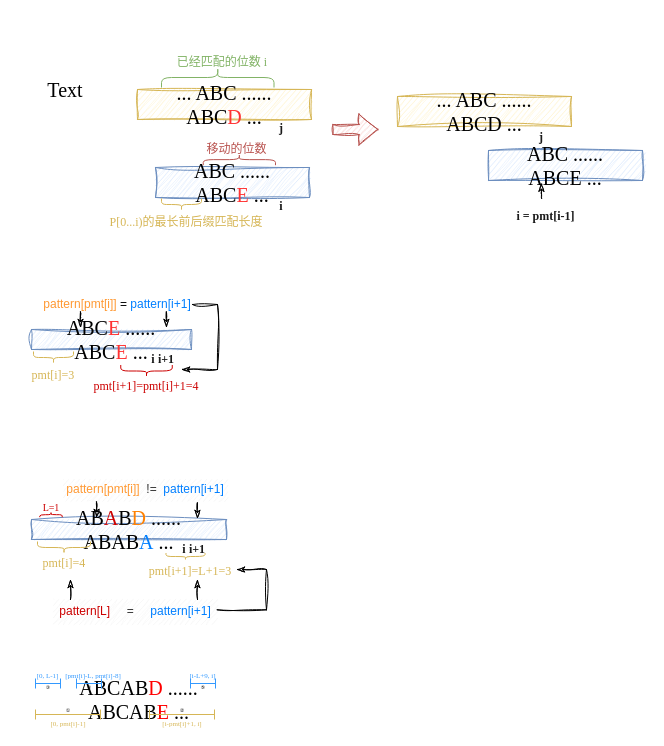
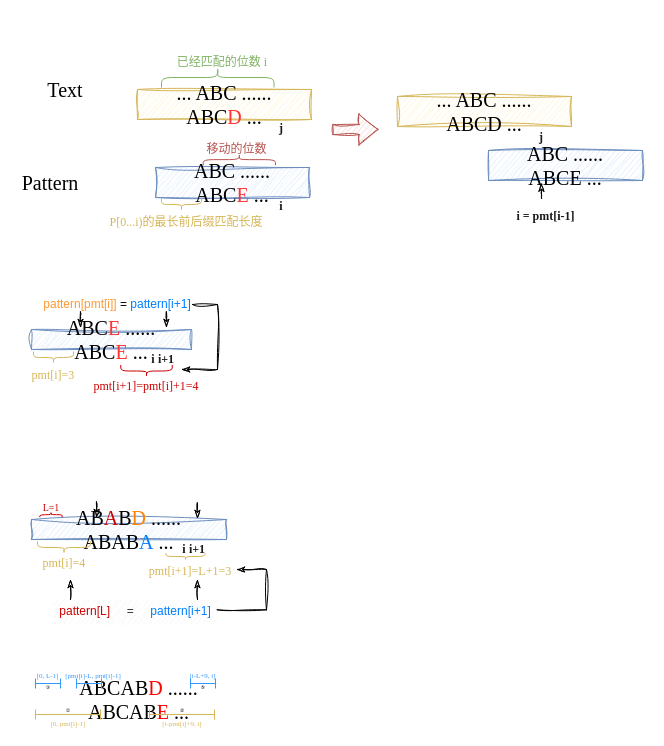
node "Pattern": added
node "pattern[pmt[i]] != pattern[i+1]": removed
node "[pmt[i]-L, pmt[i]-8]": label "[pmt[i]-L, pmt[i]-8]" -> "[pmt[i]-L, pmt[i]-1]"
node "[i-pmt[i]+1, i]": label "[i-pmt[i]+1, i]" -> "[i-pmt[i]+9, i]"
